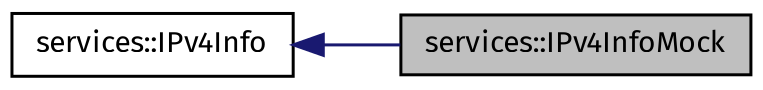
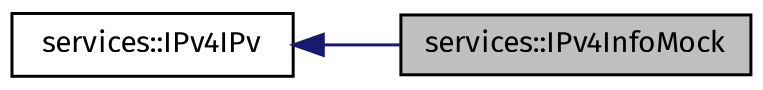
node "services::IPv4Info": label "services::IPv4Info" -> "services::IPv4IPv"
